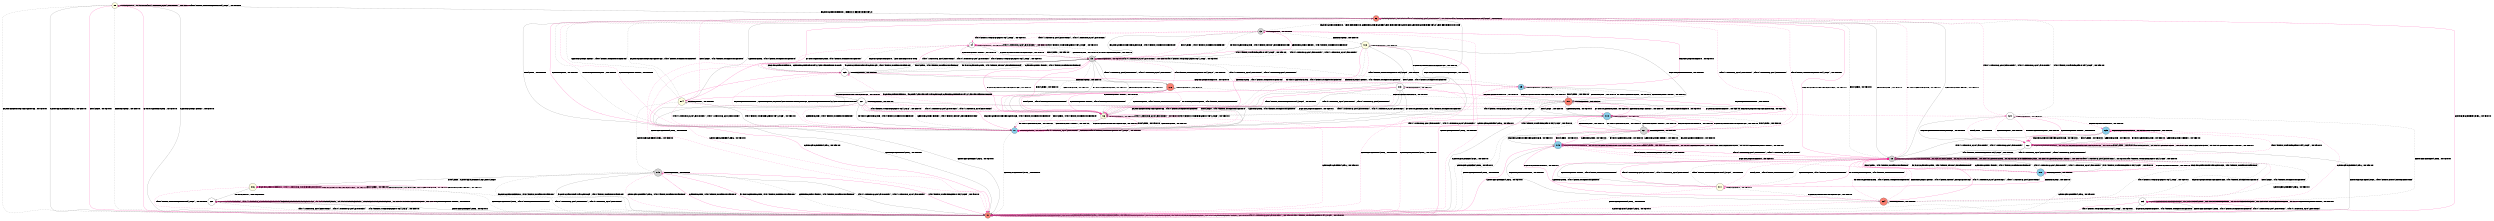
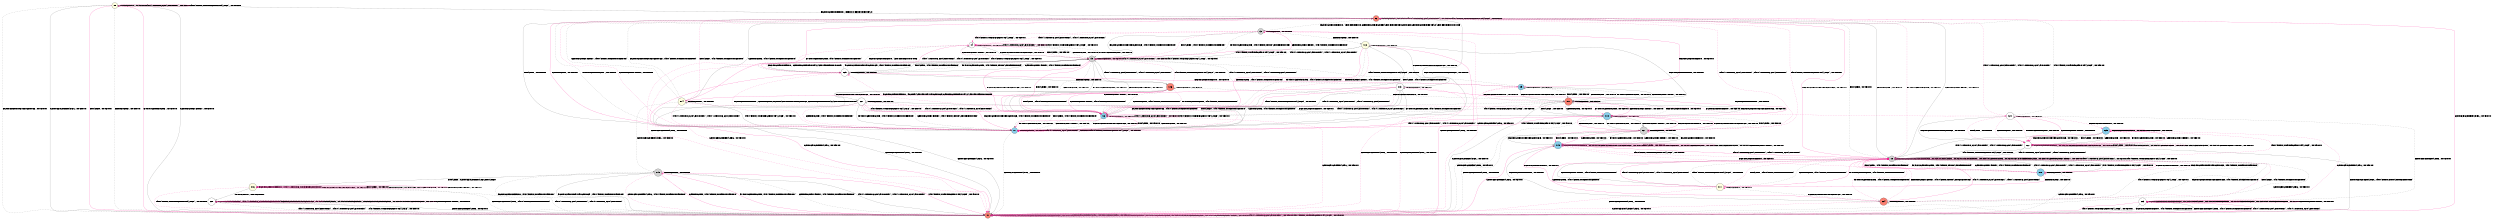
node "s26": label "s26" -> "s46"
node "s6": fillcolor lightyellow -> skyblue
